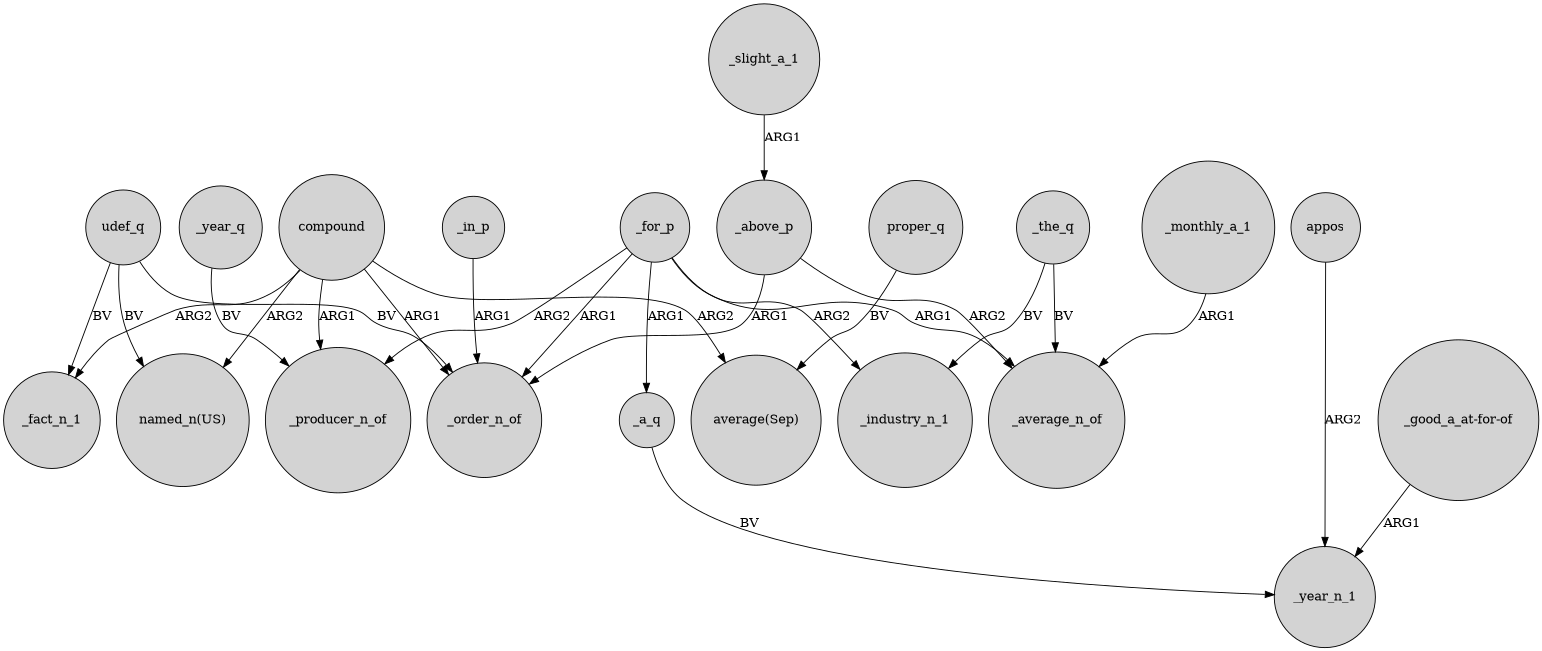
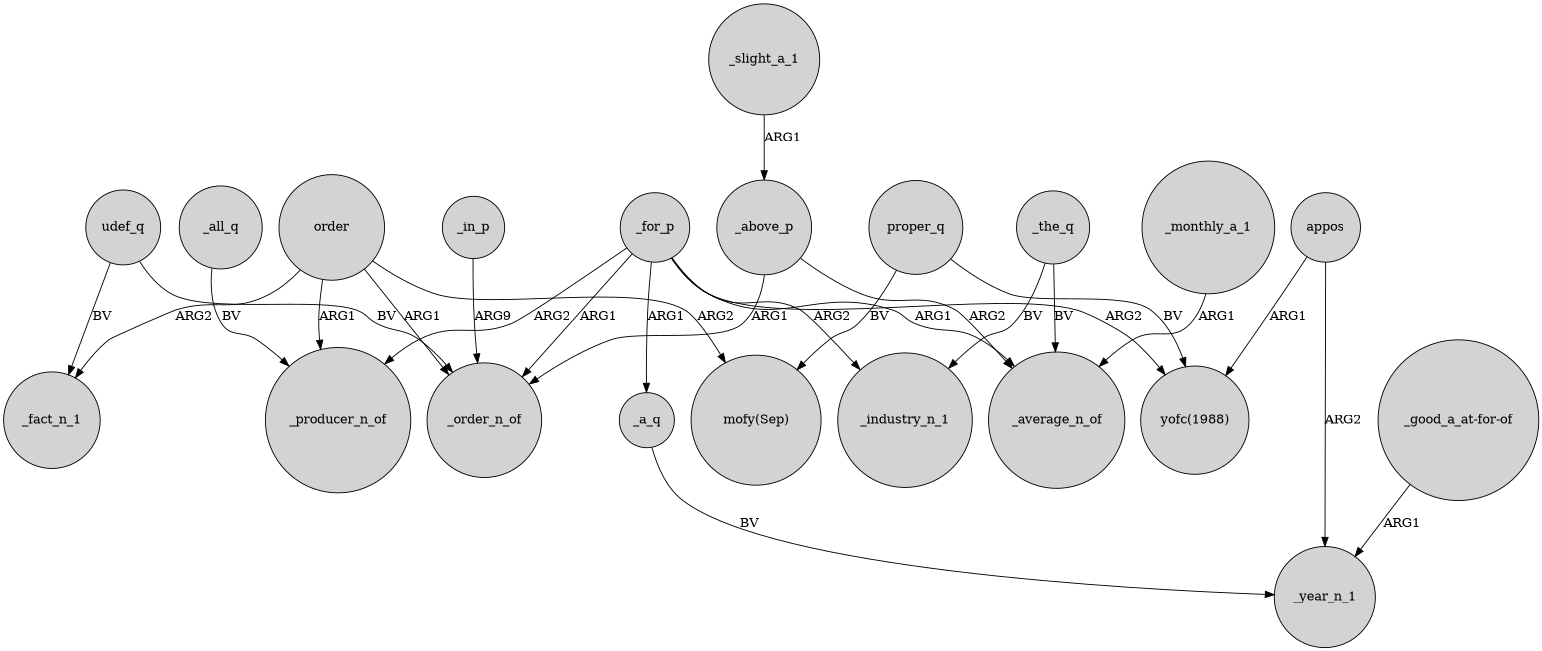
node "_year_q": label "_year_q" -> "_all_q"
node "compound": label "compound" -> "order"
edge "_in_p" -> "_order_n_of": label "ARG1" -> "ARG9"
node "named_n(US)": removed
node "average(Sep)": label "average(Sep)" -> "mofy(Sep)"
node "yofc(1988)": added
